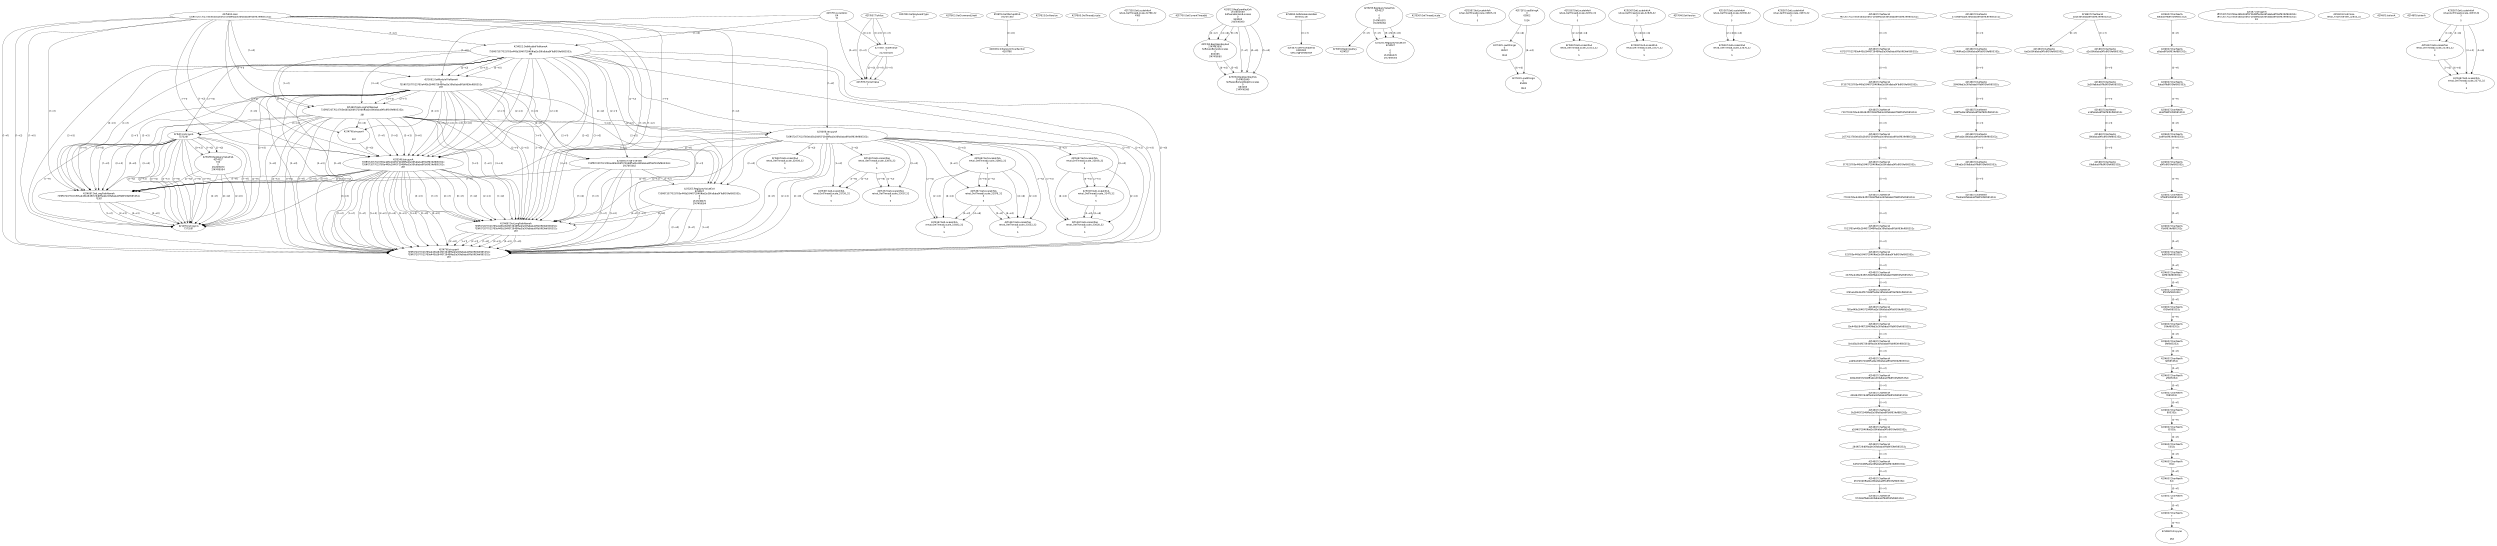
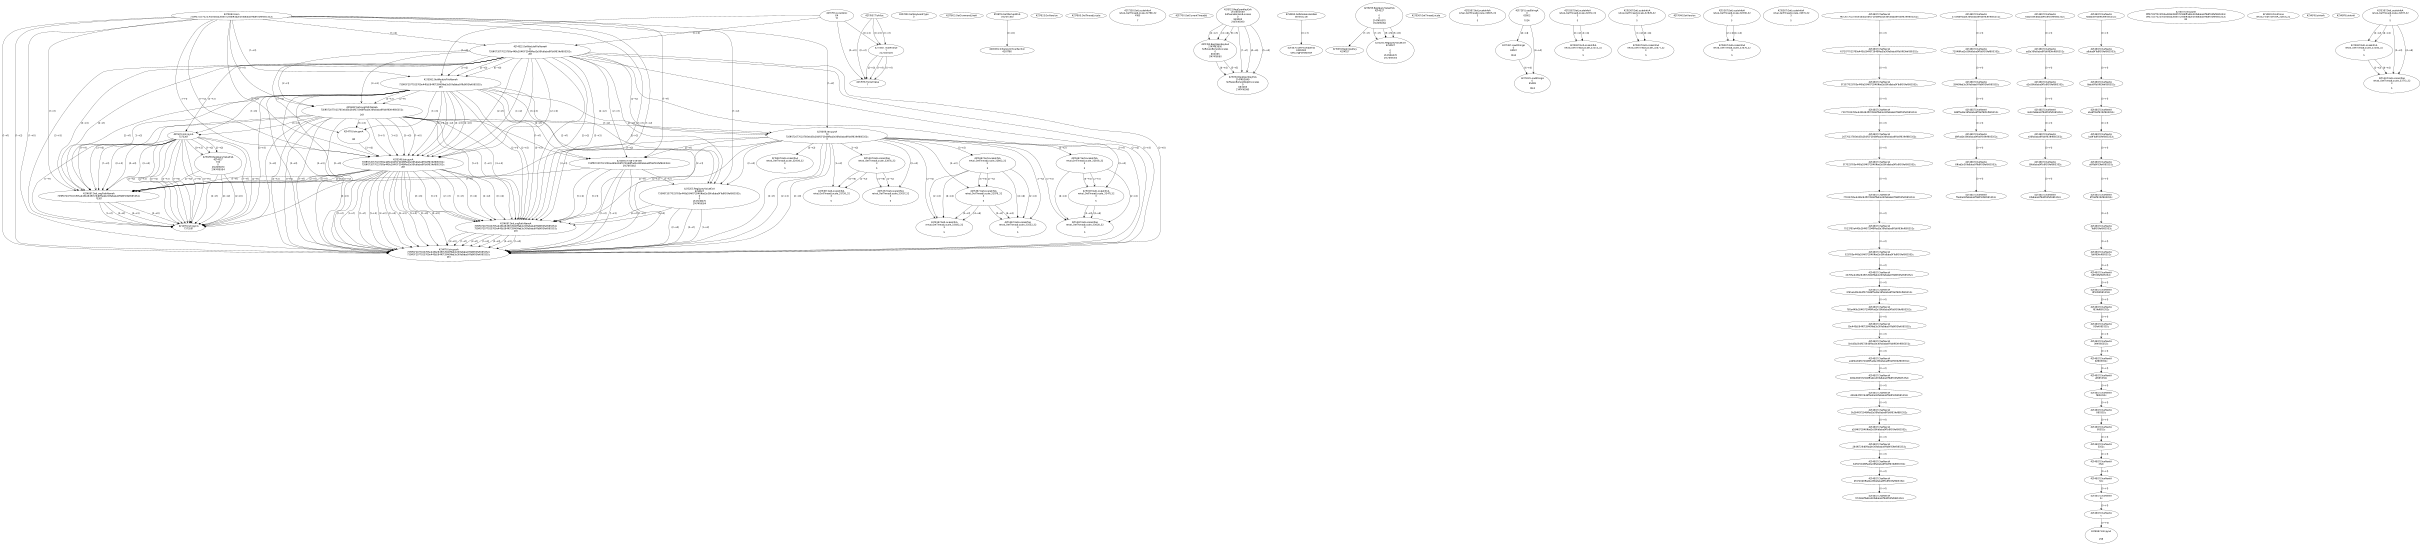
edge "4214607.CharNextA ad2e36fa8aba9f1b8f93fef885352c" -> "4214607.CharNextA fad2e36fa8aba9f1b8f93fef885352c": reversed
